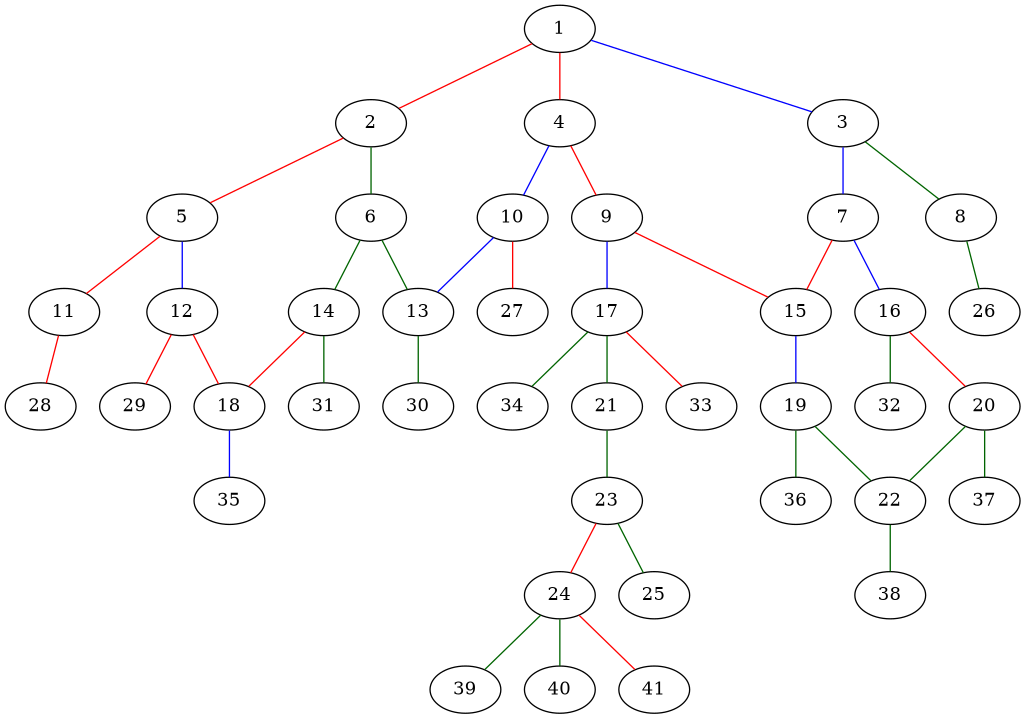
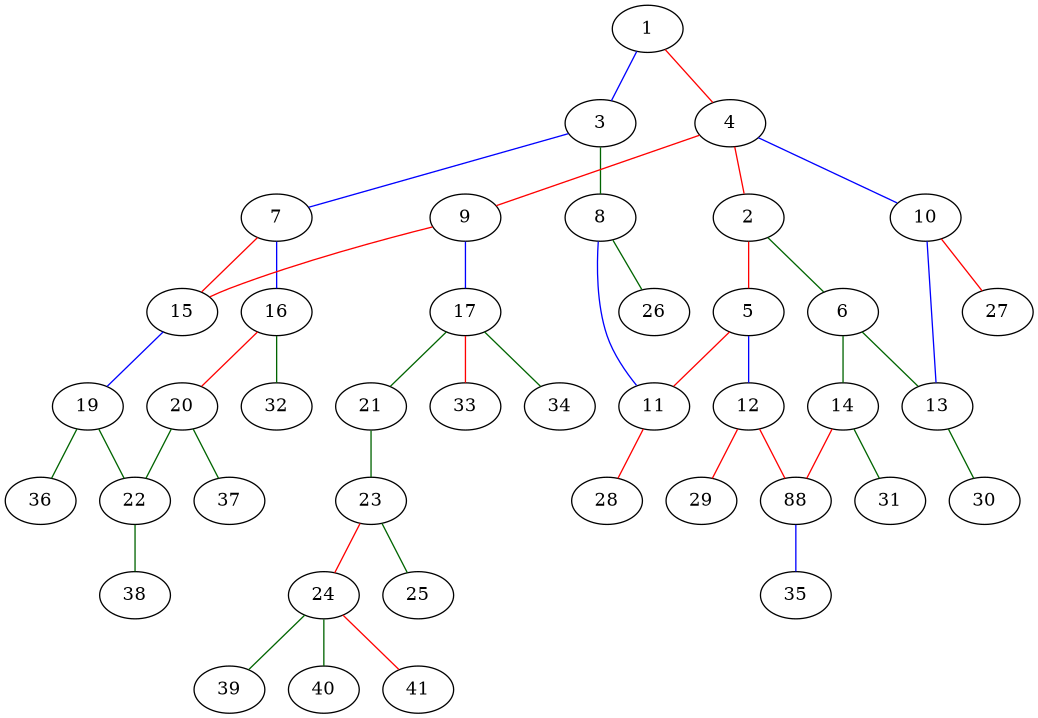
edge "1" -- "2": now "4" -- "2"
edge "8" -- "11": added
node "18": label "18" -> "88"
